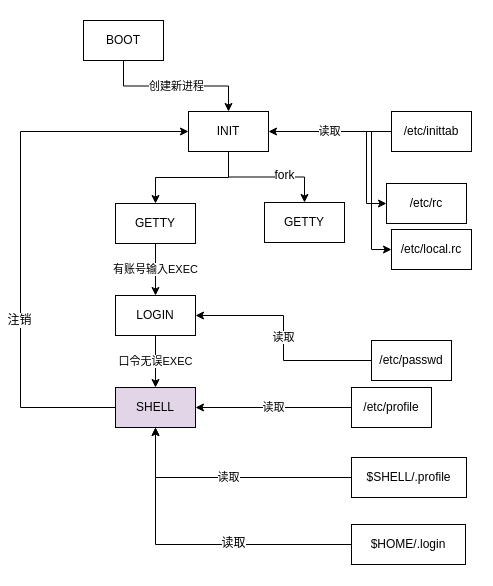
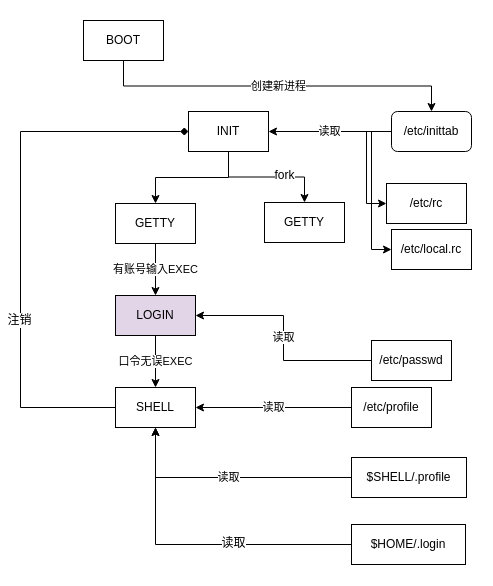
edge "BOOT" -> "INIT": now "BOOT" -> "/etc/inittab"
edge "SHELL" -> "INIT": arrowhead classic -> diamond
node "/etc/inittab": shape rectangle -> rounded rectangle
node "LOGIN": fillcolor #ffffff -> #e1d5e7
node "SHELL": fillcolor #e1d5e7 -> #ffffff
